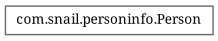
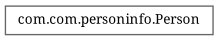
node "com.snail.personinfo.Person": label "com.snail.personinfo.Person" -> "com.com.personinfo.Person"
